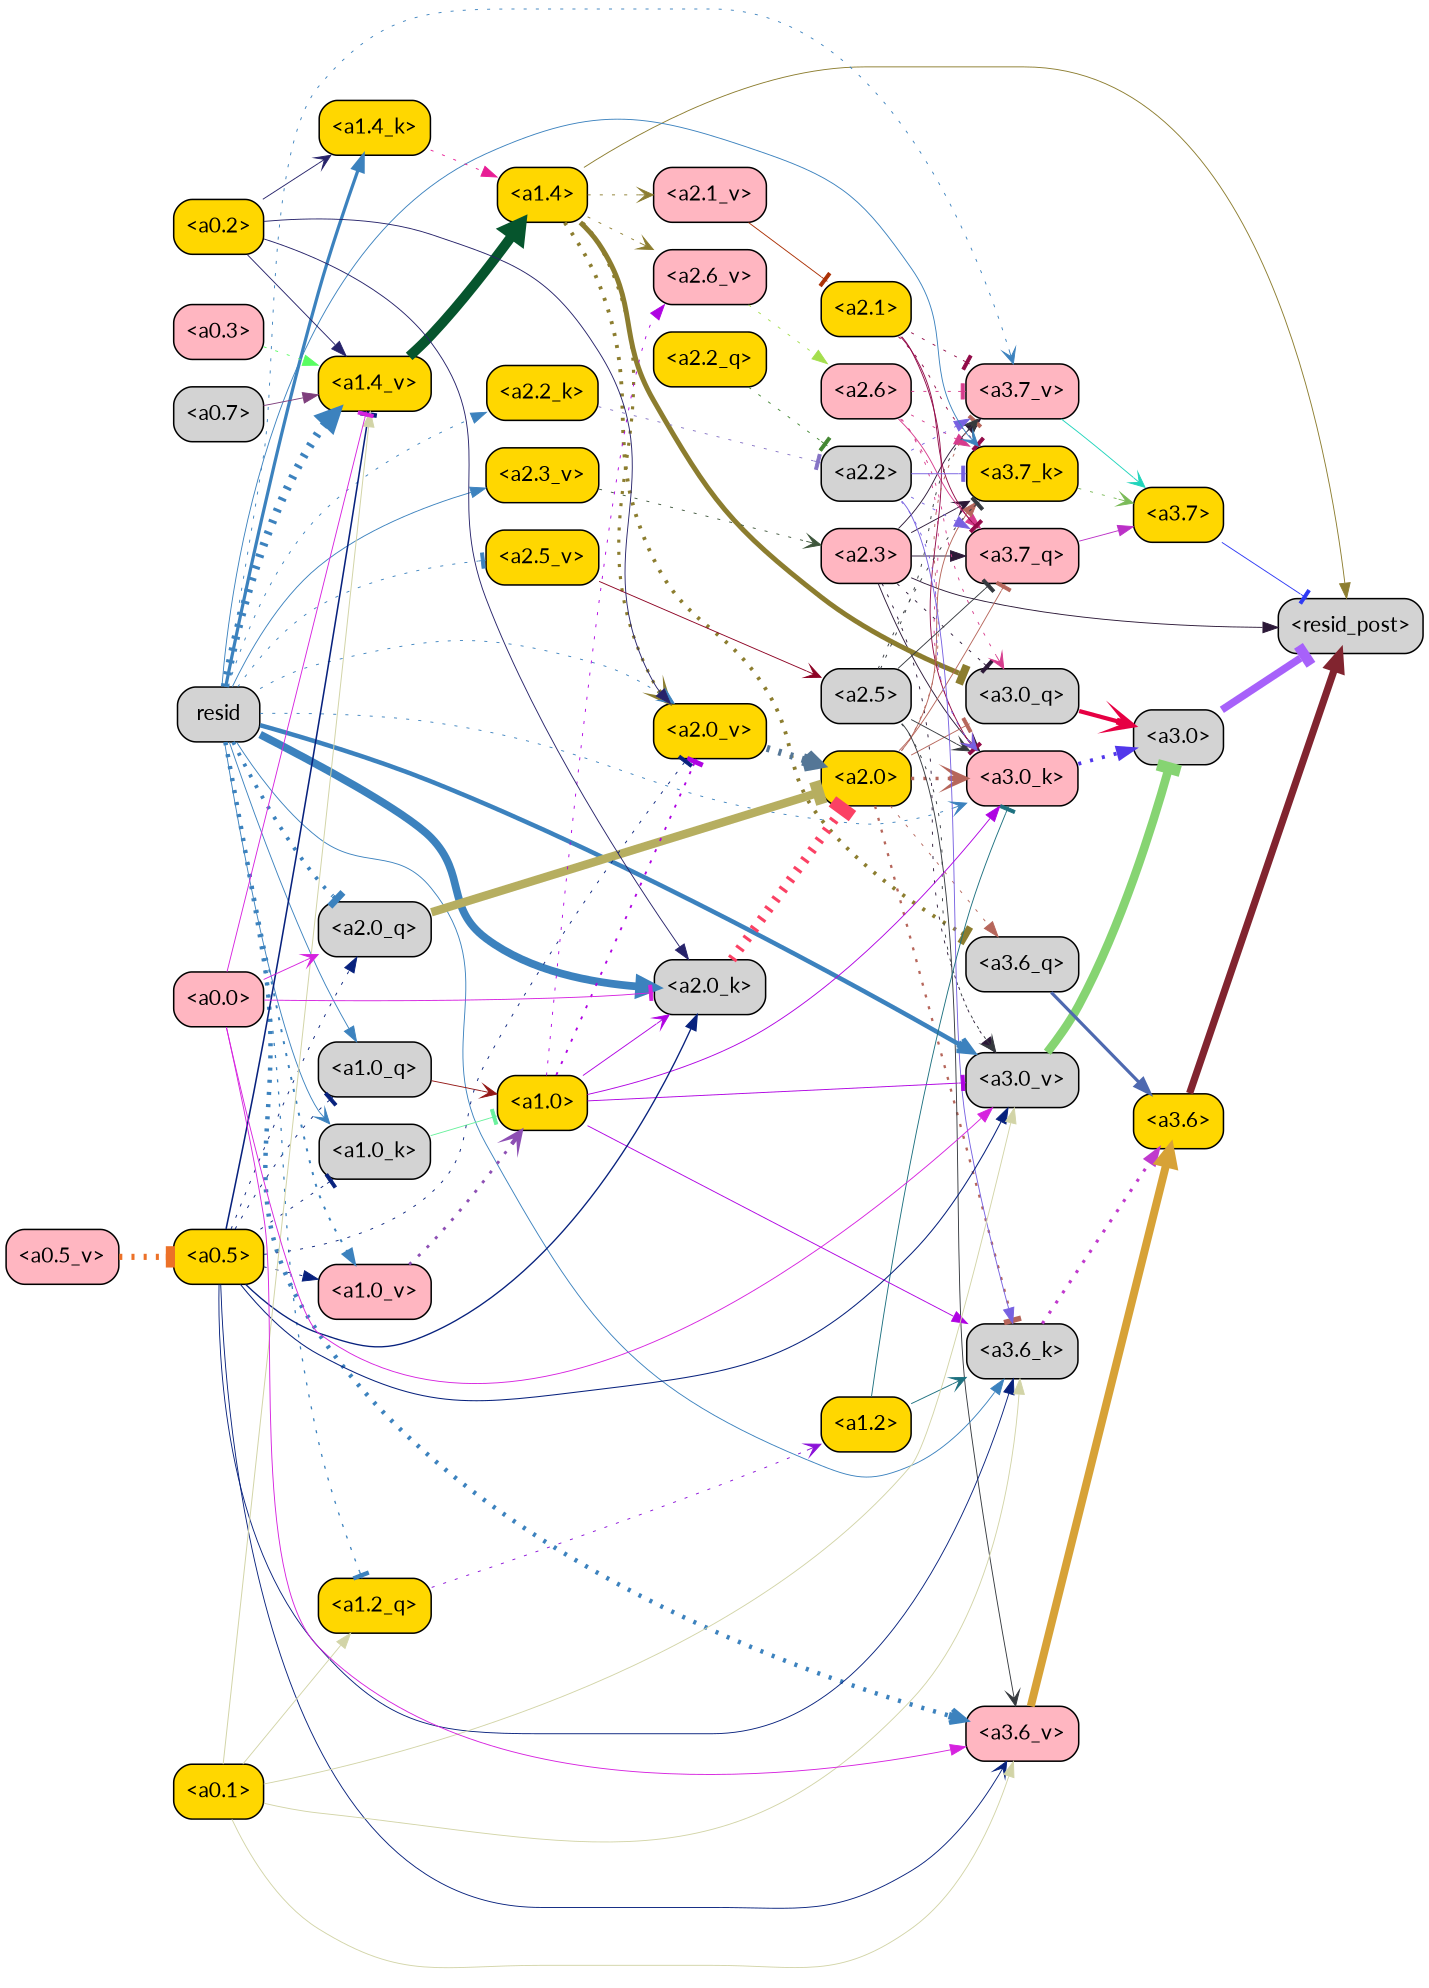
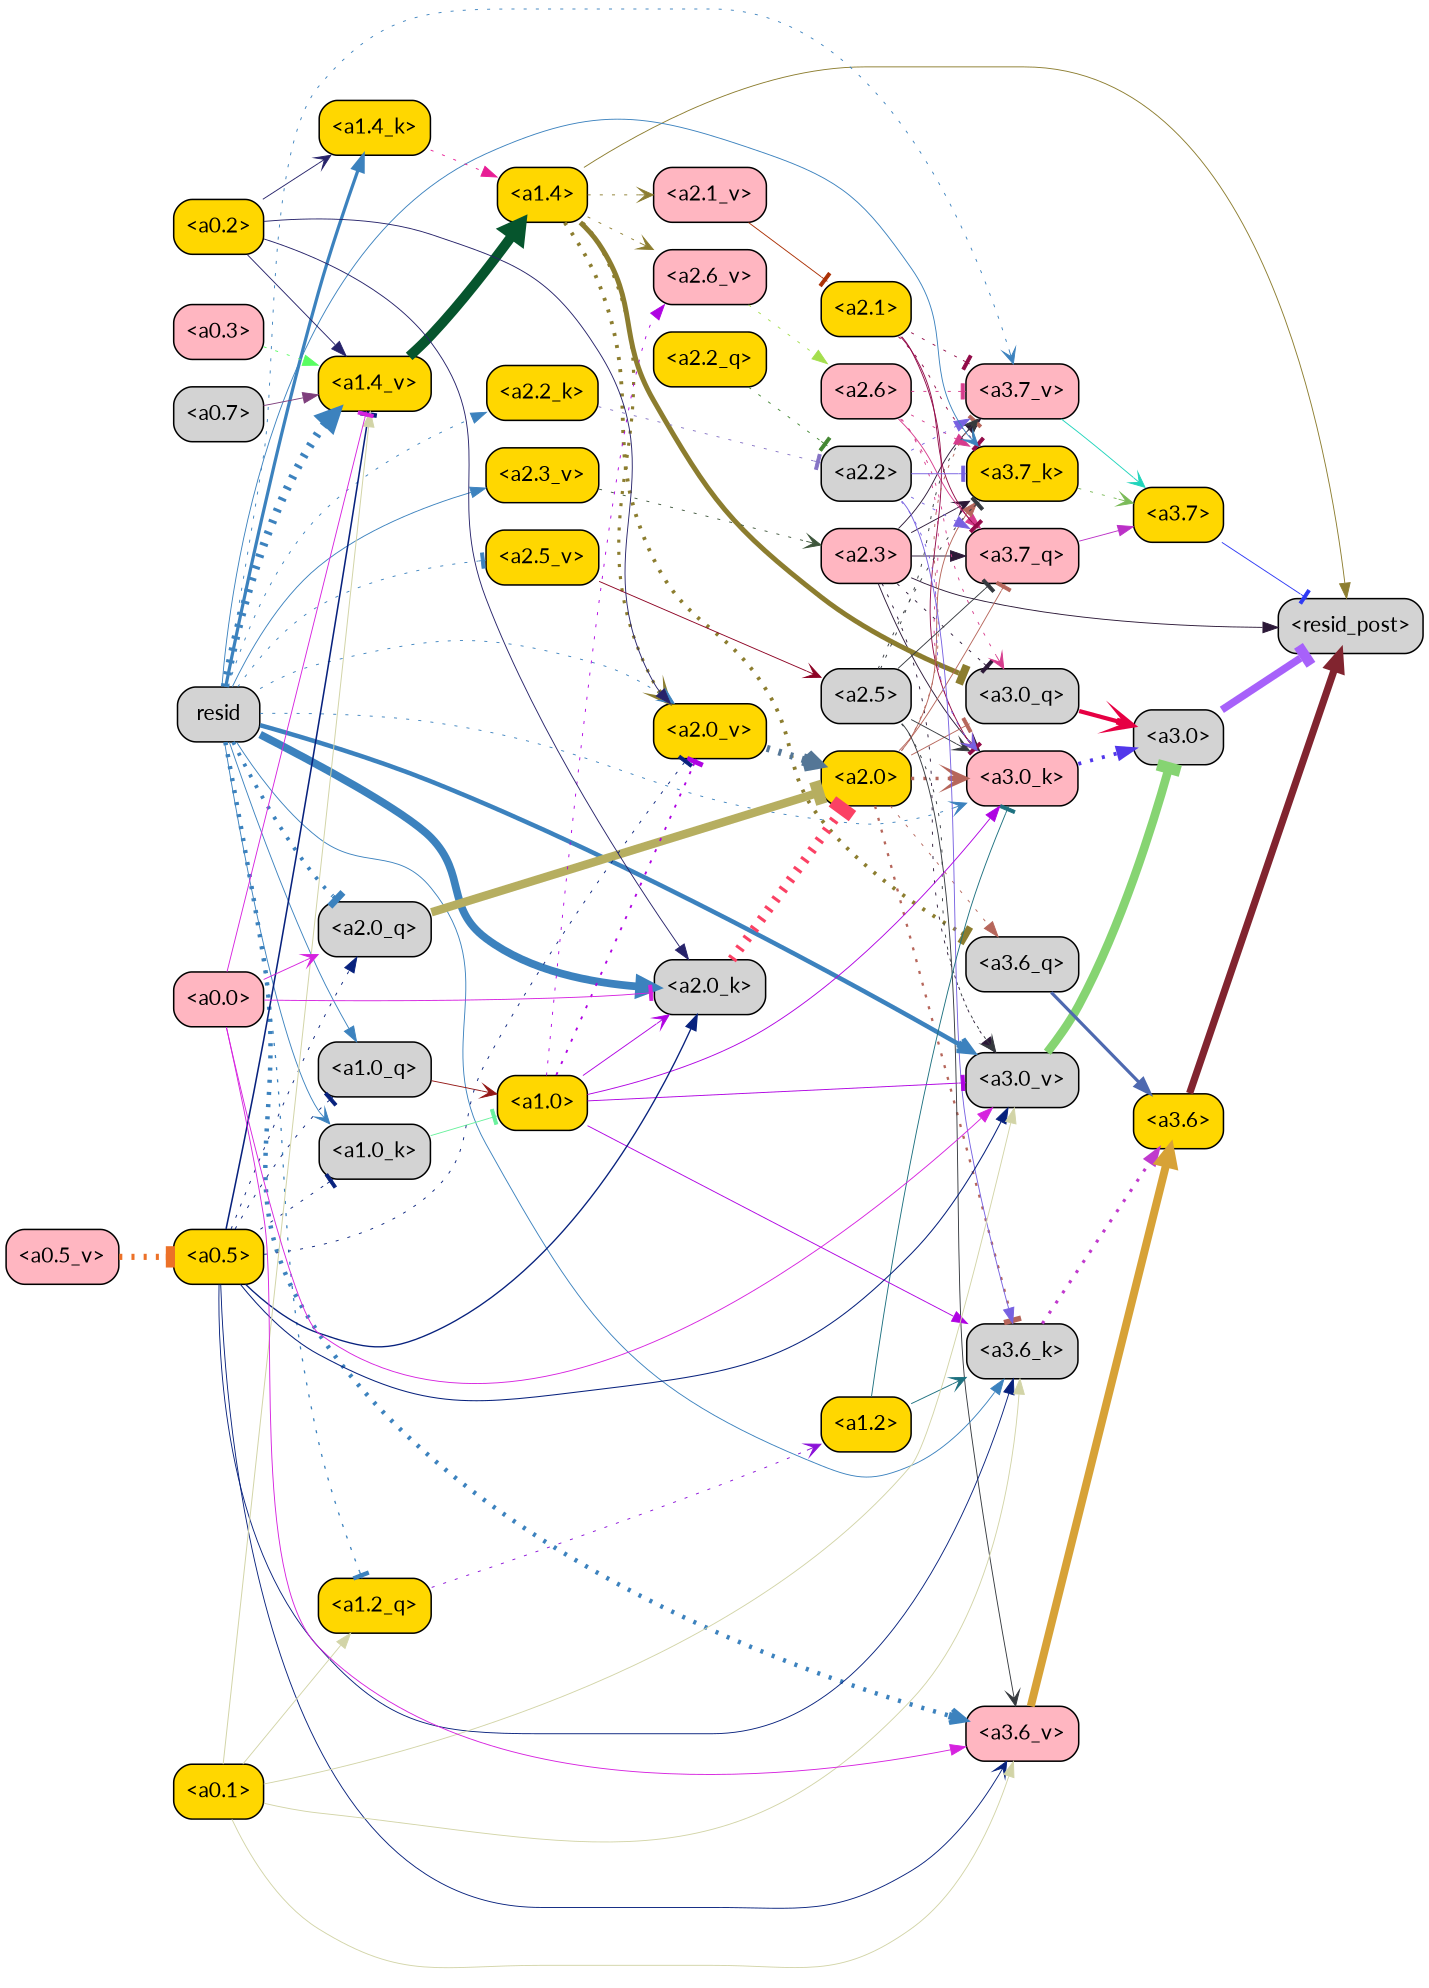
node "<a1.0_v>": removed
